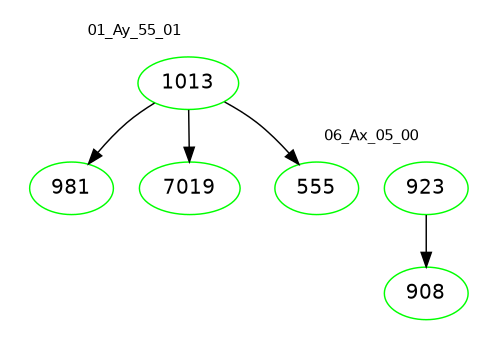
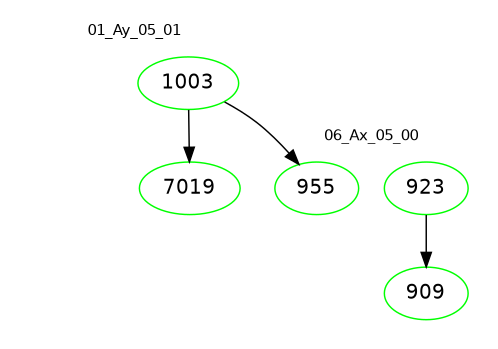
cluster "01_Ay_55_01": label "01_Ay_55_01" -> "01_Ay_05_01"
node "1013": label "1013" -> "1003"
node "981": removed
node "555": label "555" -> "955"
node "908": label "908" -> "909"
